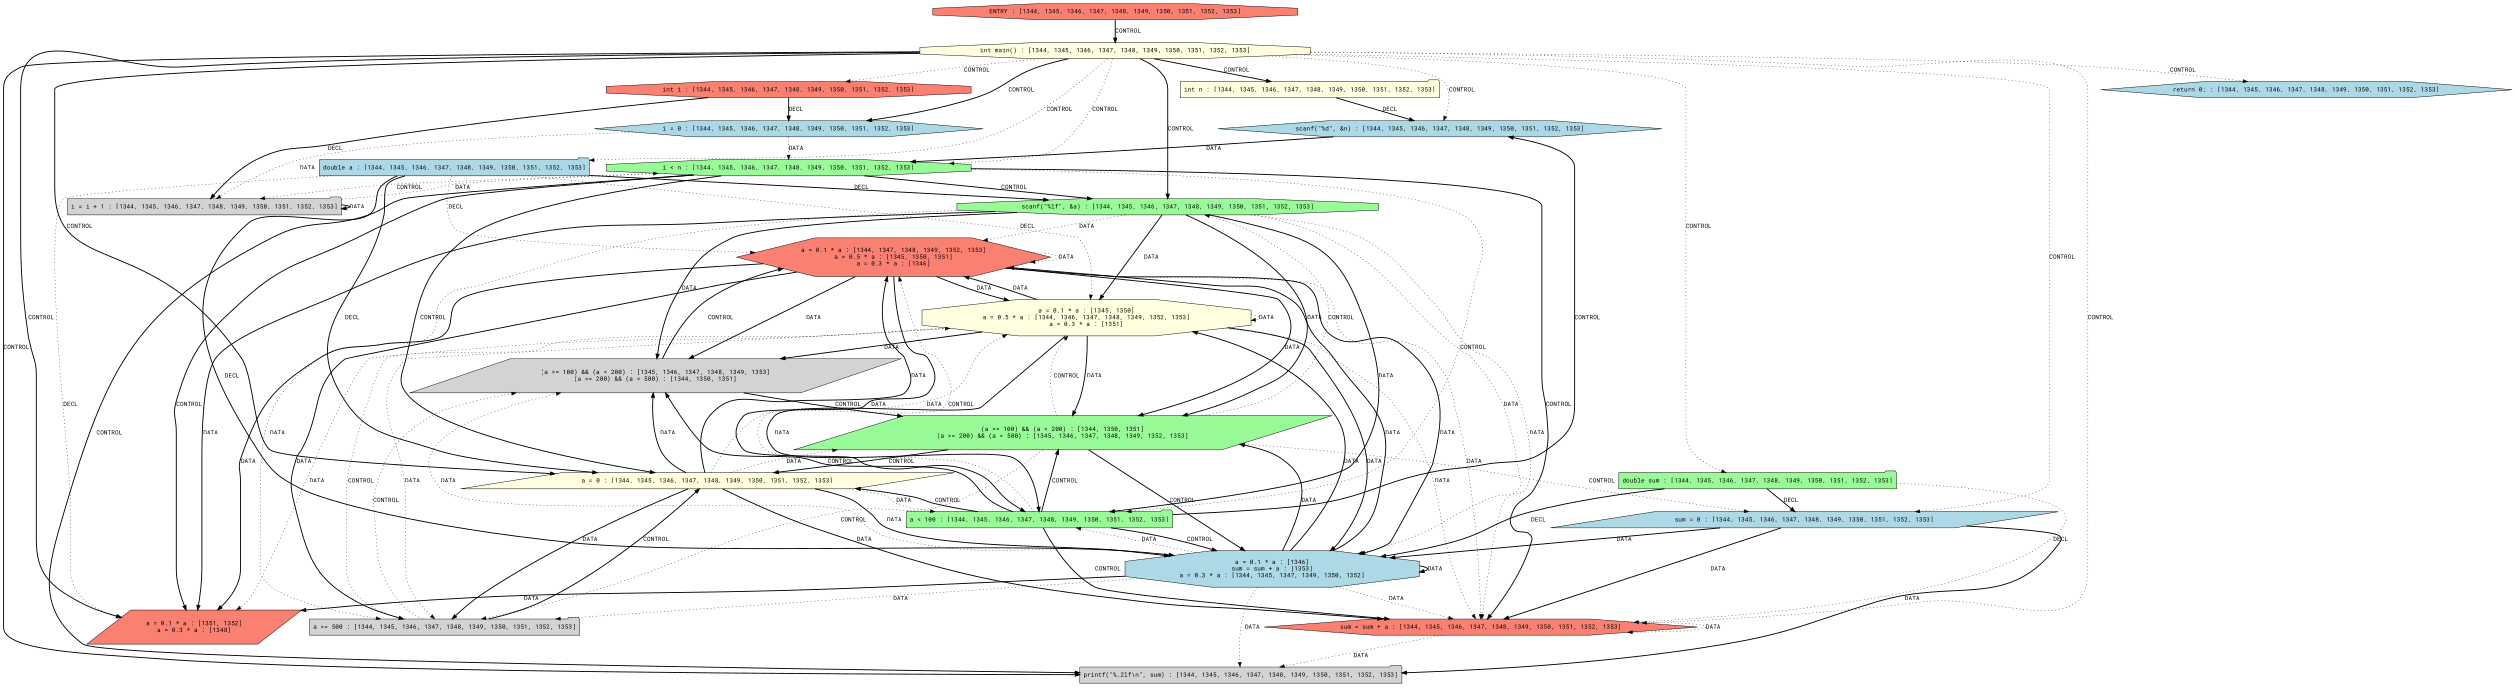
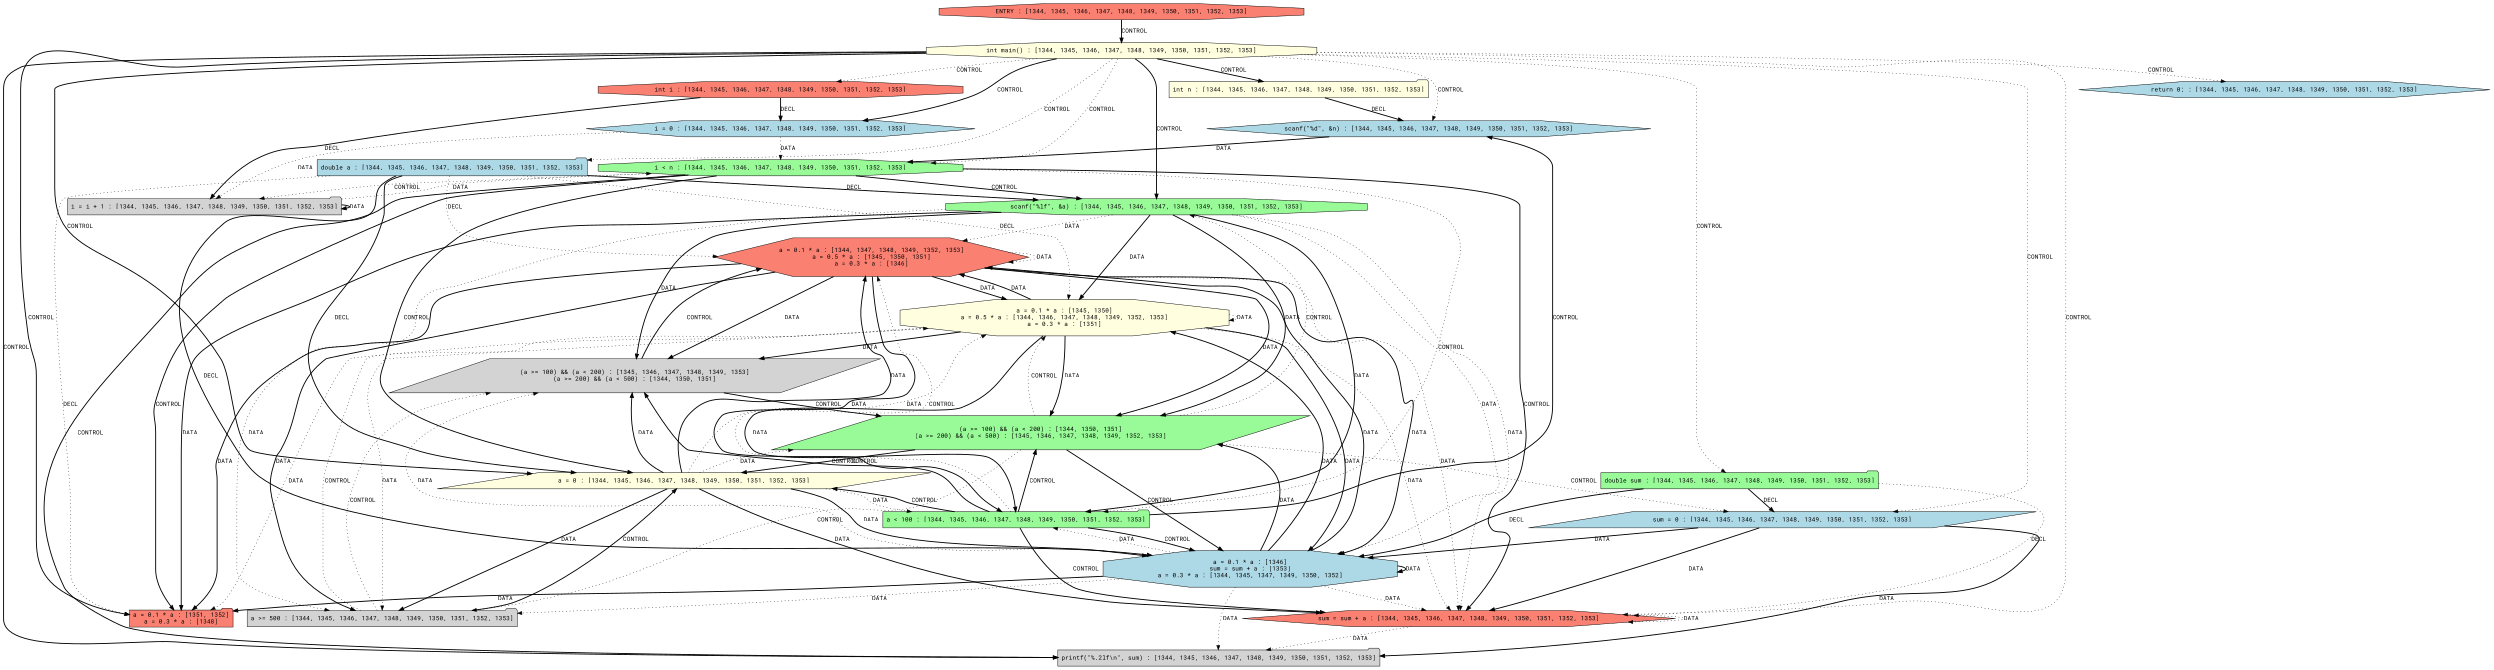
node "a = 0.1 * a : [1351, 1352] a = 0.3 * a : [1348]": shape parallelogram -> folder
